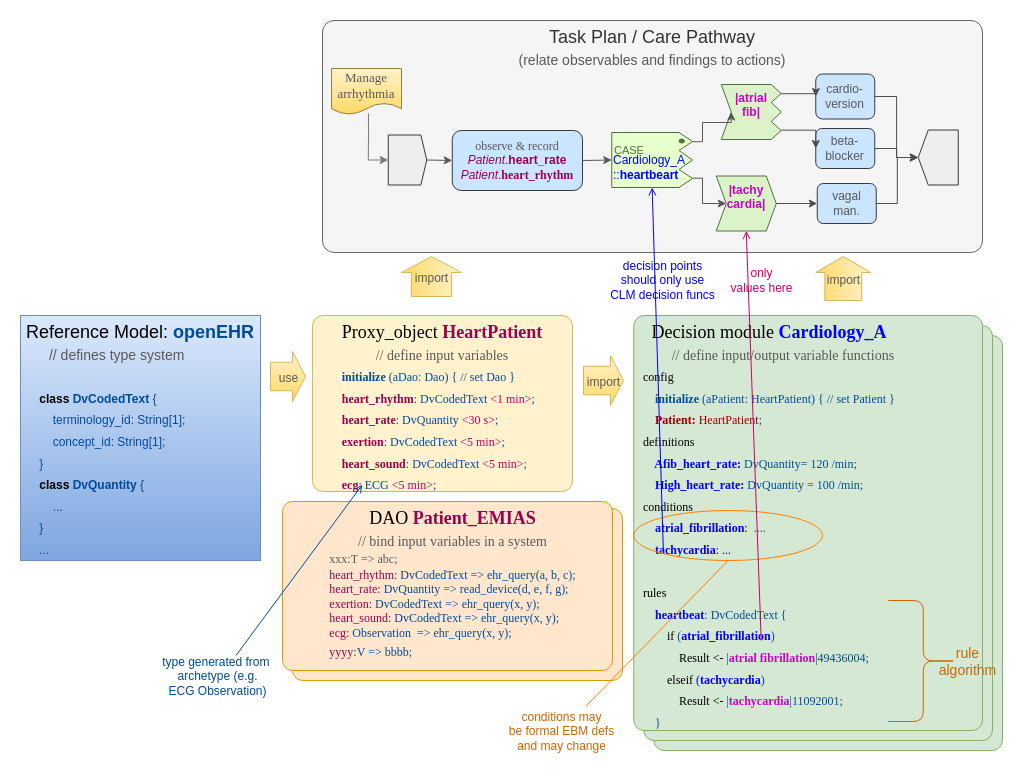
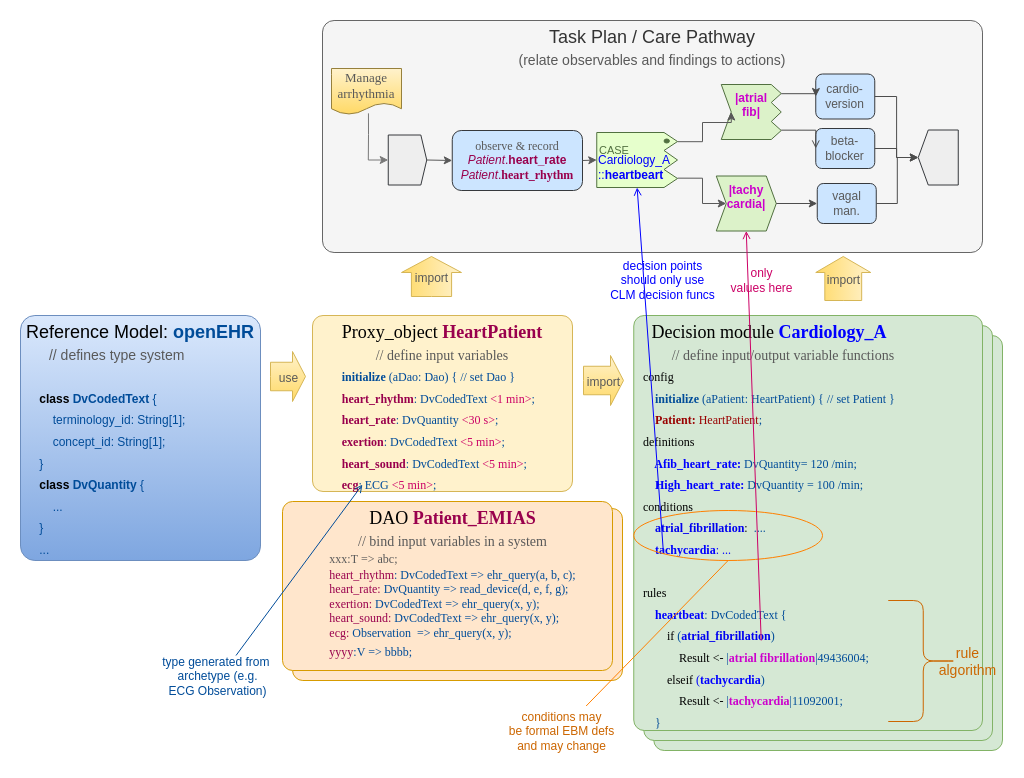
edge "|atrial fib|" -> "beta-blocker": arrowhead classic -> open
node "Cardiology_A::heartbeart": moved (652, 160) -> (637, 160)
node "Reference Model: openEHR // defines type system class DvCodedText { terminology_id: String[1]; concept_id: String[1]; } class DvQuantity { ... } ...": shape rectangle -> rounded rectangle
